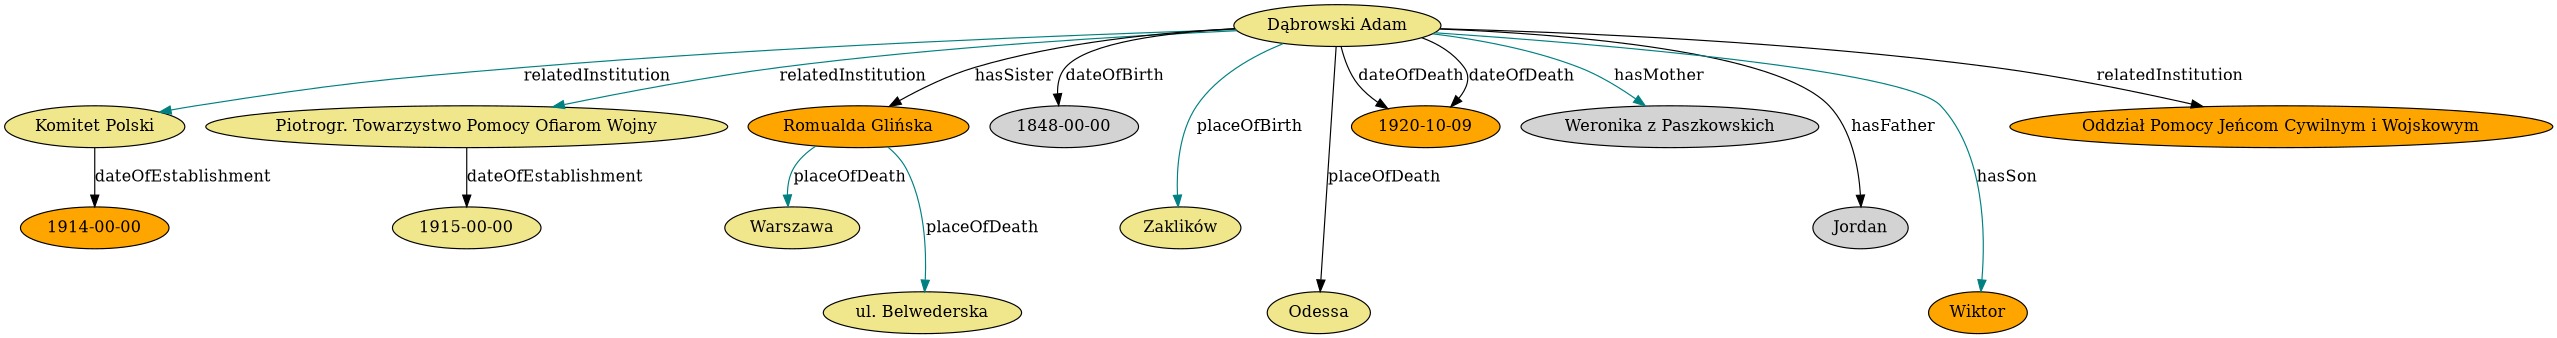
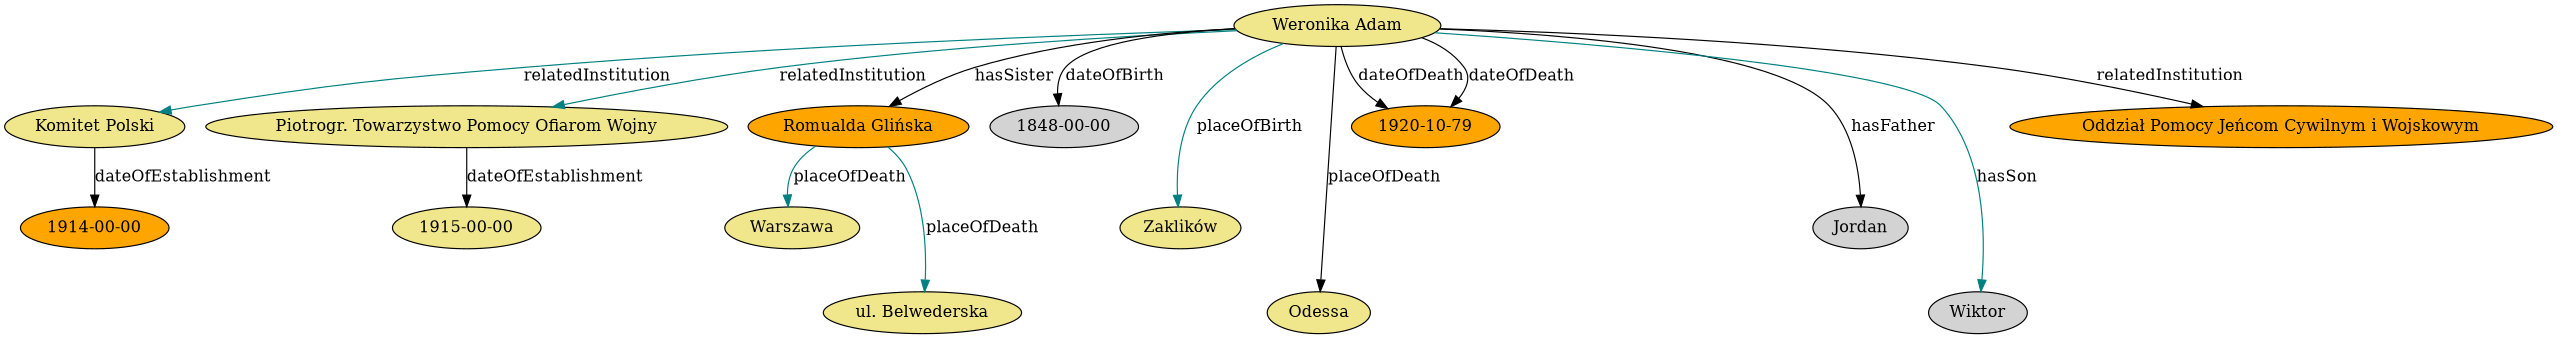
node "Dąbrowski Adam": label "Dąbrowski Adam" -> "Weronika Adam"
node "1920-10-09": label "1920-10-09" -> "1920-10-79"
node "Weronika z Paszkowskich": removed
node "Wiktor": fillcolor orange -> lightgrey
